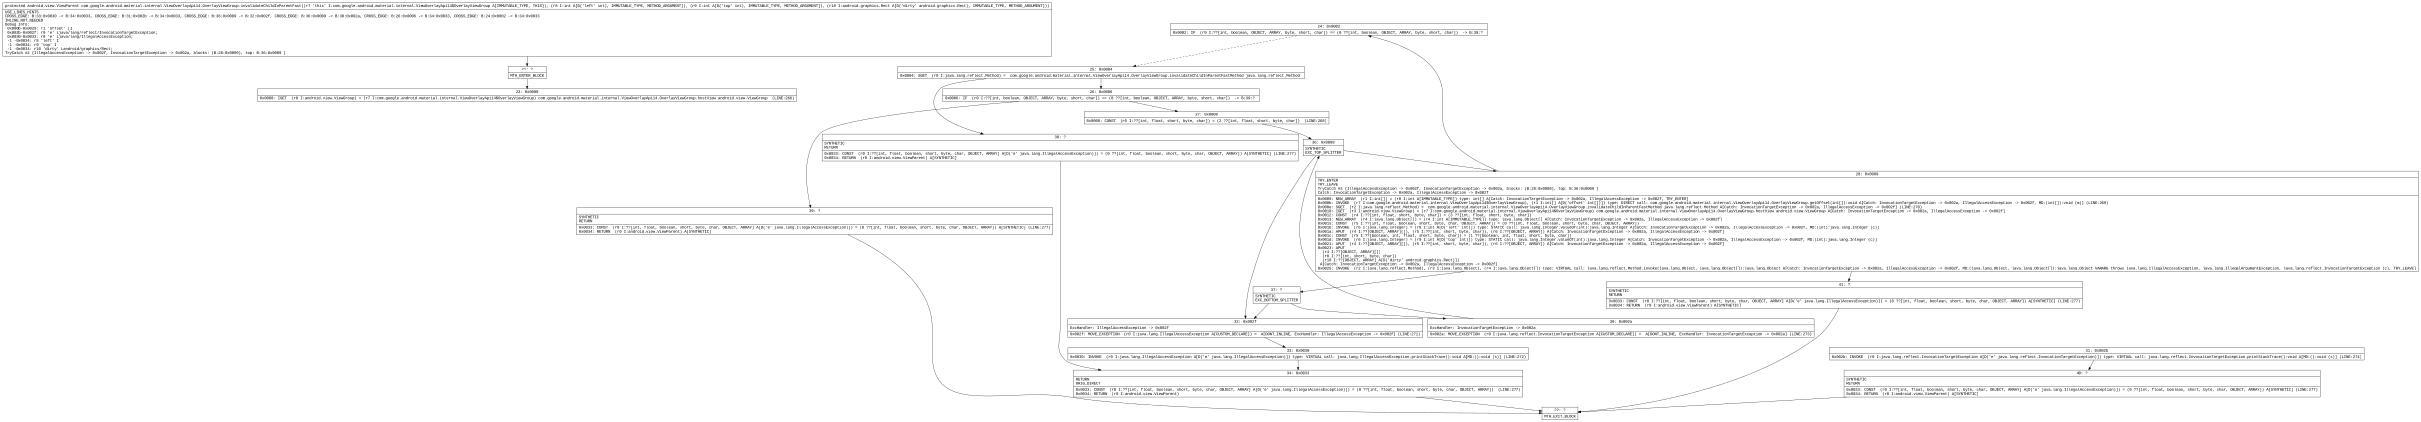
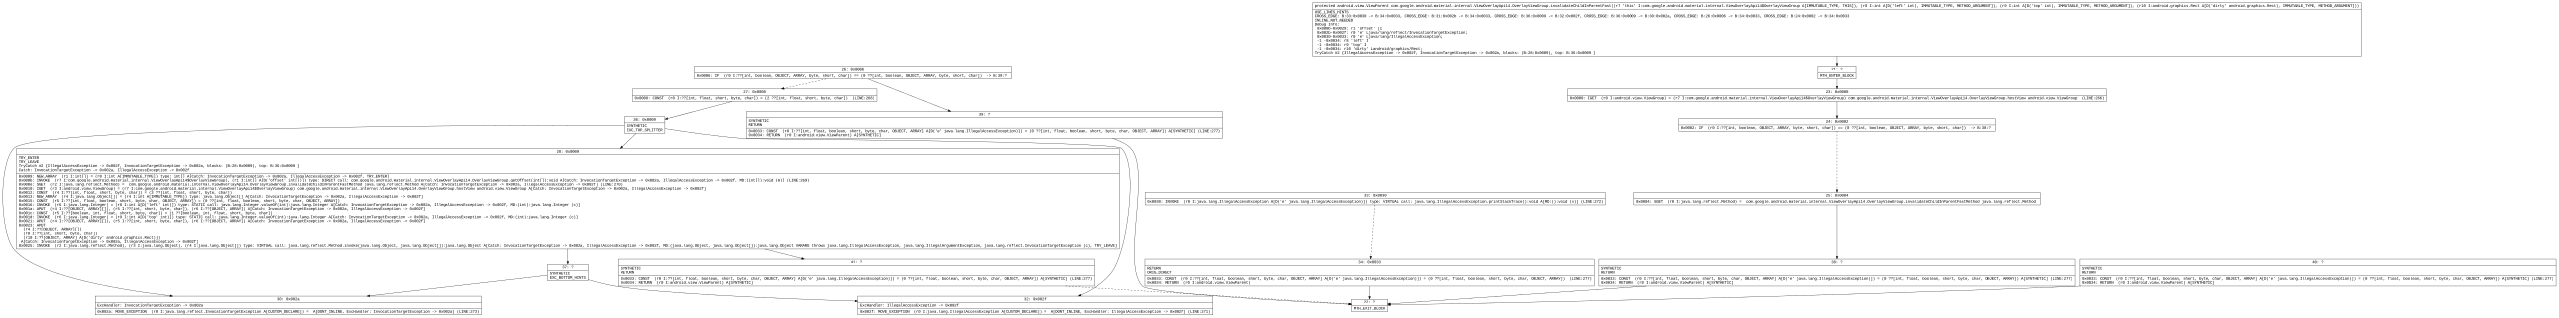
edge "25: 0x0004" -> "26: 0x0006": removed
edge "28: 0x0009" -> "24: 0x0002": now "23: 0x0000" -> "24: 0x0002"
edge "26: 0x0006" -> "27: 0x0008": style solid -> dashed
edge "38: ?" -> "34: 0x0033": now "38: ?" -> "22: ?"
edge "30: 0x002a" -> "36: 0x0009": reversed
node "37: ?": text "EXC_BOTTOM_SPLITTER" -> "EXC_BOTTOM_HINTS"
edge "32: 0x002f" -> "33: 0x0030": removed
node "31: 0x002b": removed
edge "33: 0x0030" -> "34: 0x0033": style solid -> dashed
edge "41: ?" -> "22: ?": style solid -> dashed
